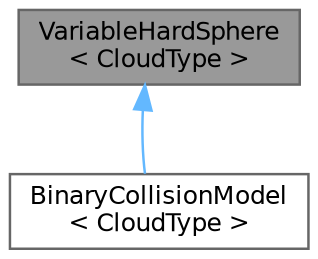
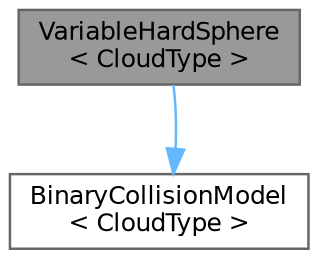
edge "BinaryCollisionModel < CloudType >" -> "VariableHardSphere < CloudType >": reversed
